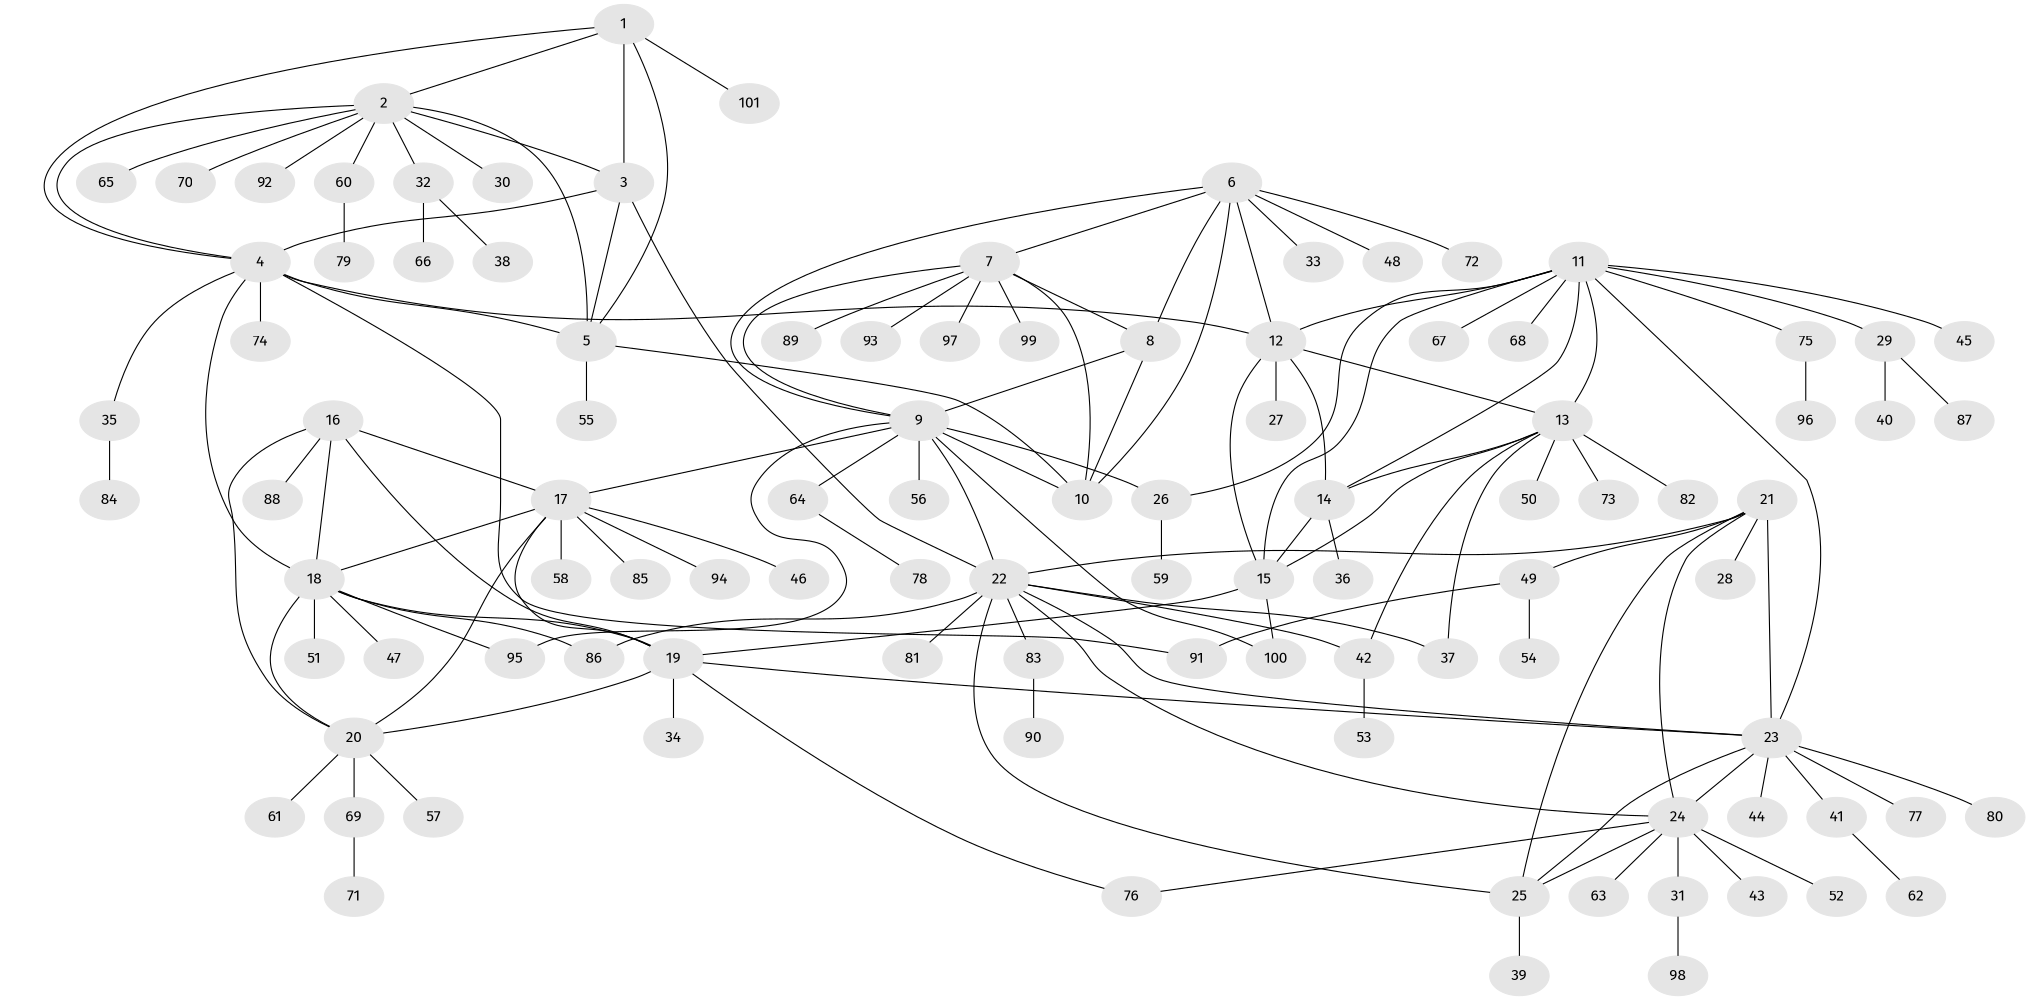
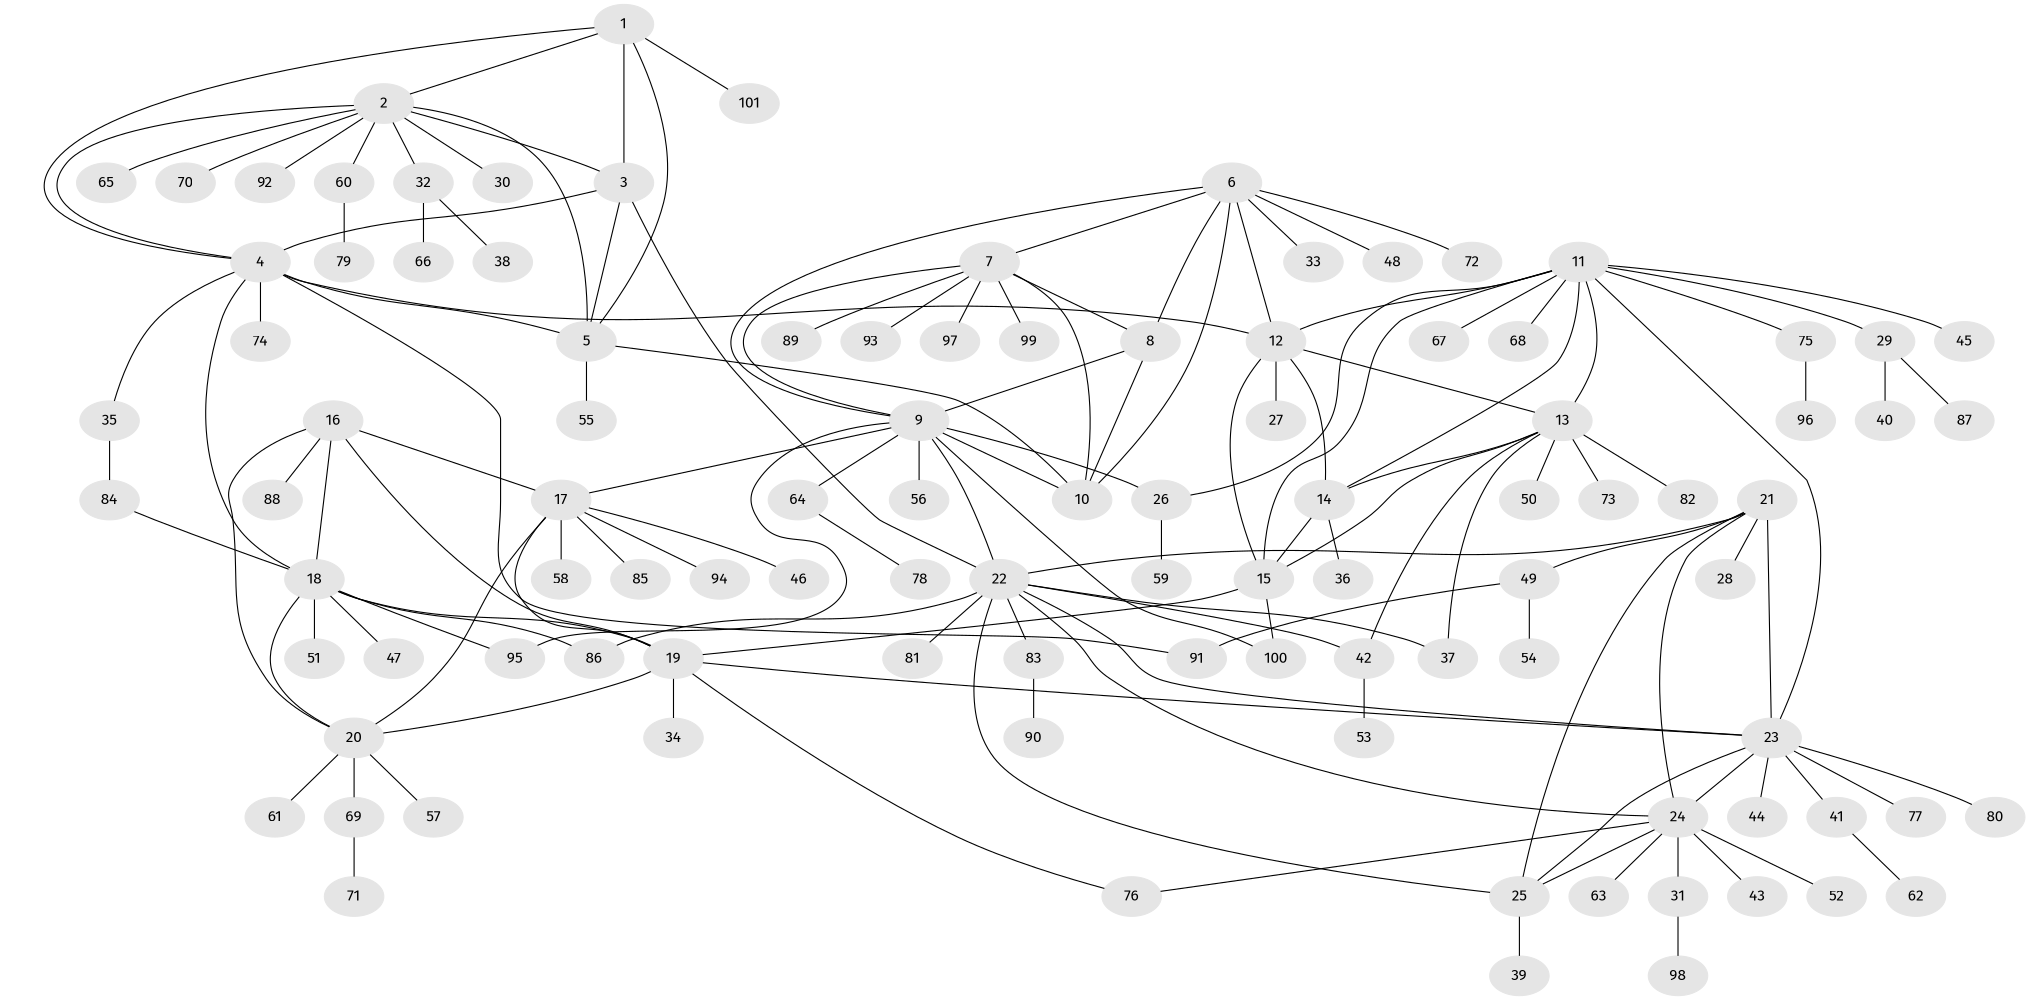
edge "17" -- "18": now "84" -- "18"
